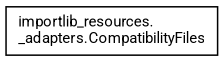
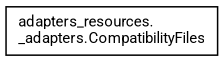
node "importlib_resources. _adapters.CompatibilityFiles": label "importlib_resources. _adapters.CompatibilityFiles" -> "adapters_resources. _adapters.CompatibilityFiles"
